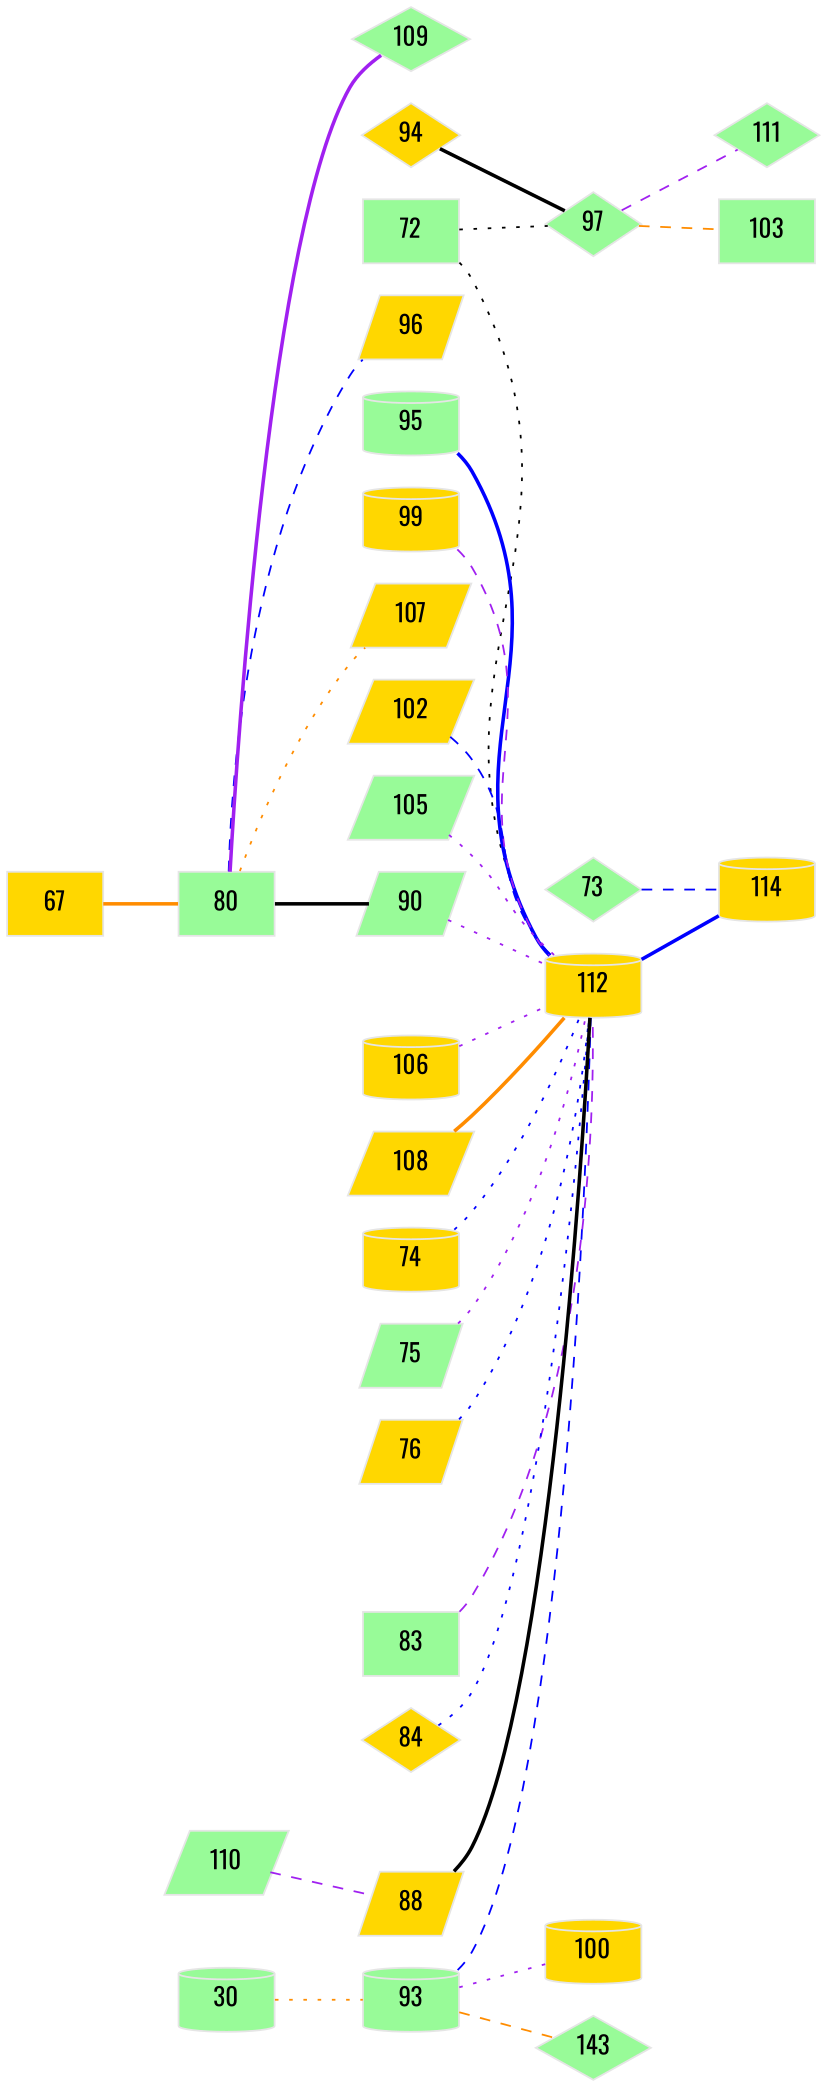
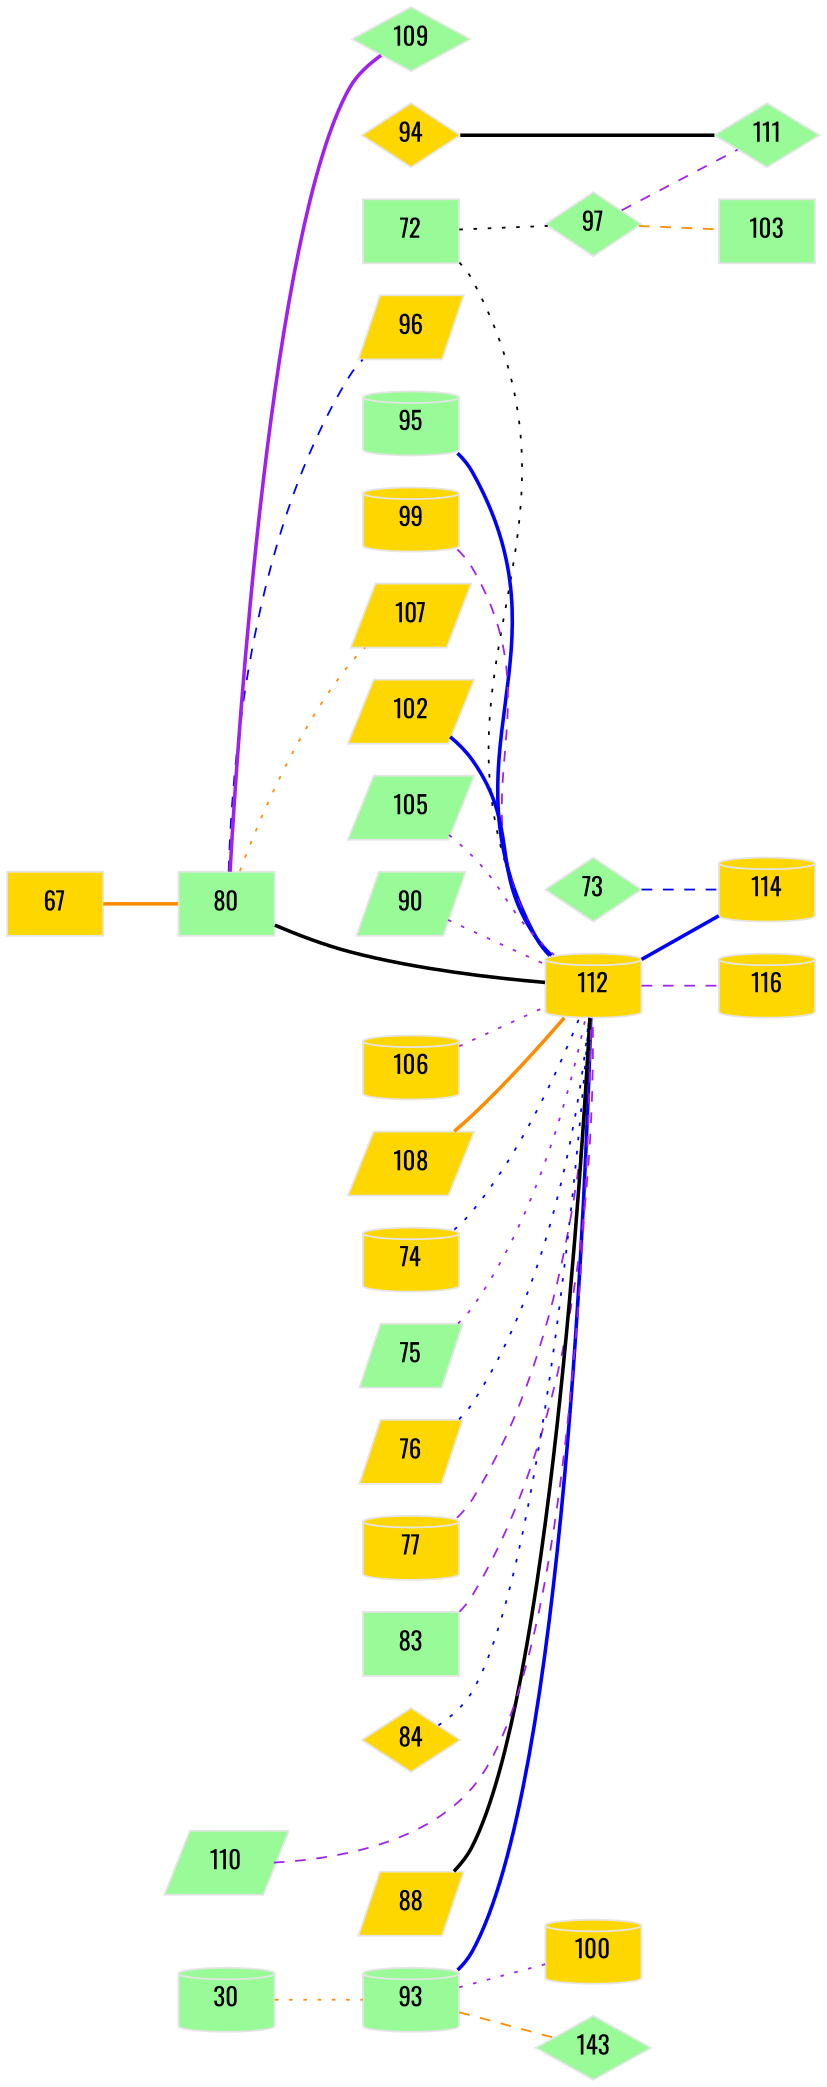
edge "94" -- "97": now "94" -- "111"
edge "102" -- "112": style dashed -> bold
edge "80" -- "90": now "80" -- "112"
node "116": added
edge "112" -- "93": style dashed -> bold
node "77": added
edge "110" -- "88": now "110" -- "112"
